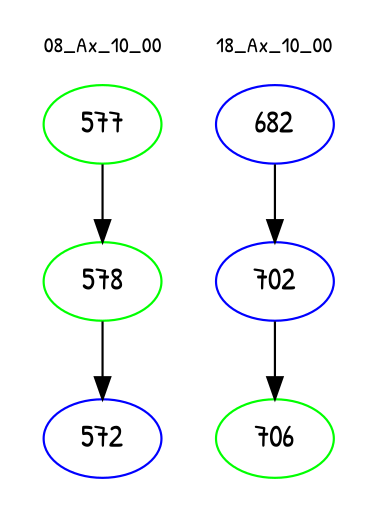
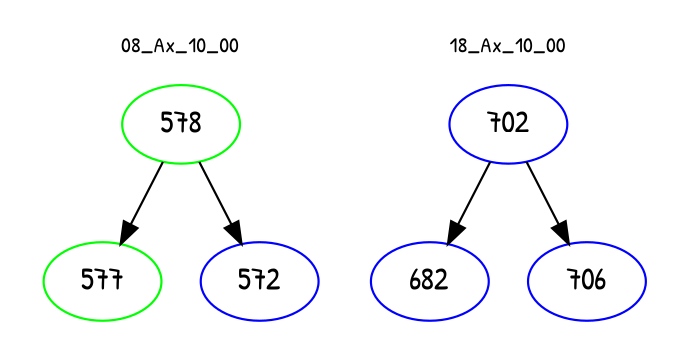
edge "577" -> "578": reversed
edge "682" -> "702": reversed
node "706": color green -> blue
